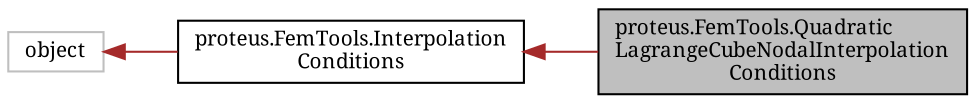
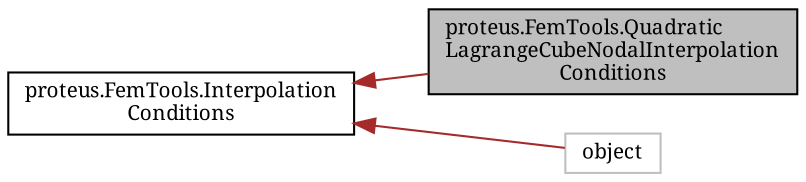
edge "proteus.FemTools.Interpolation Conditions" -> "object": reversed
